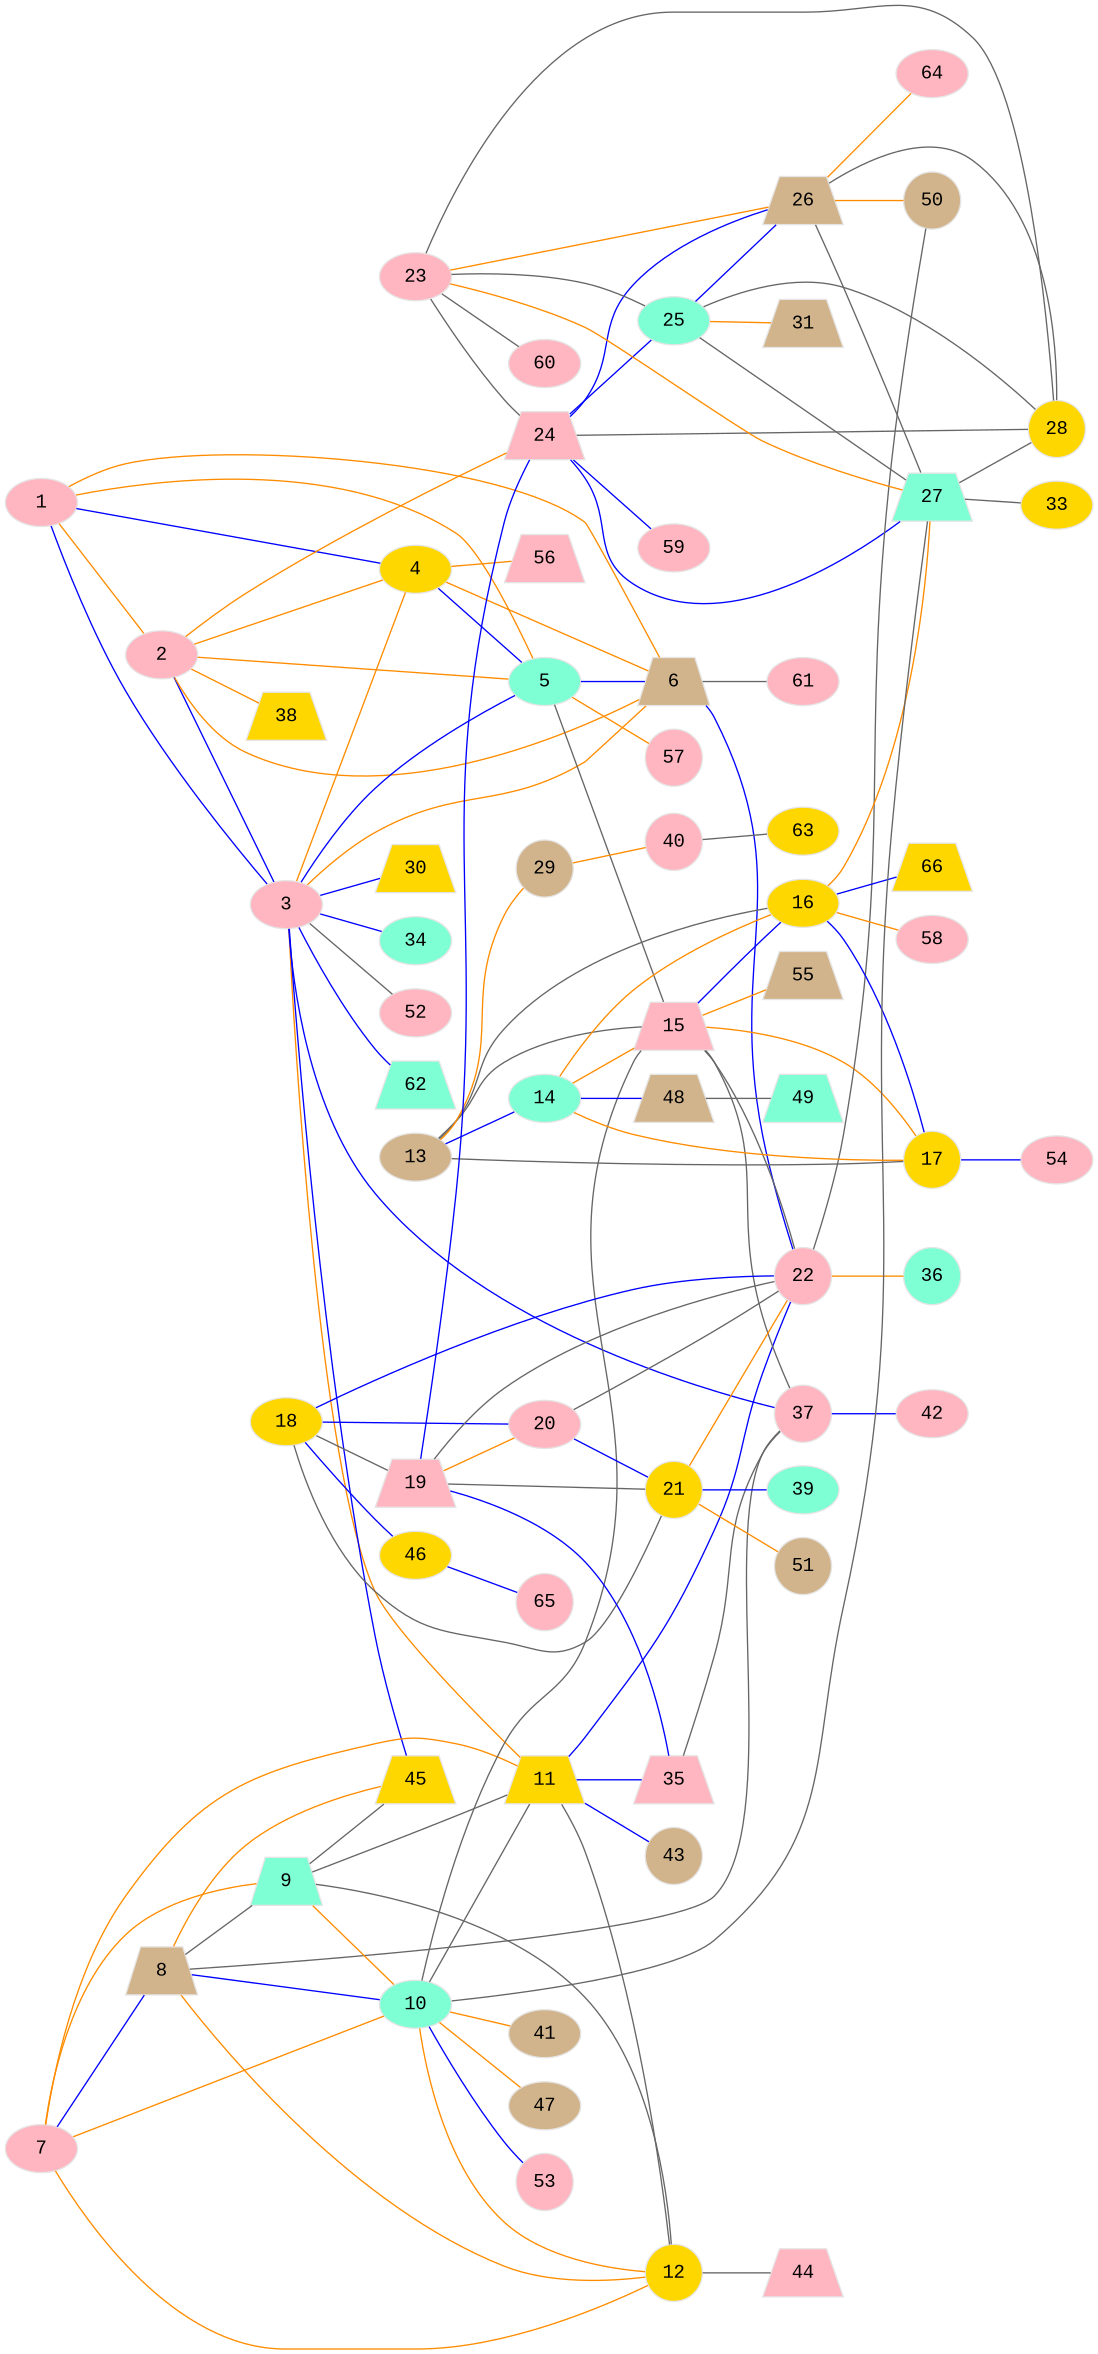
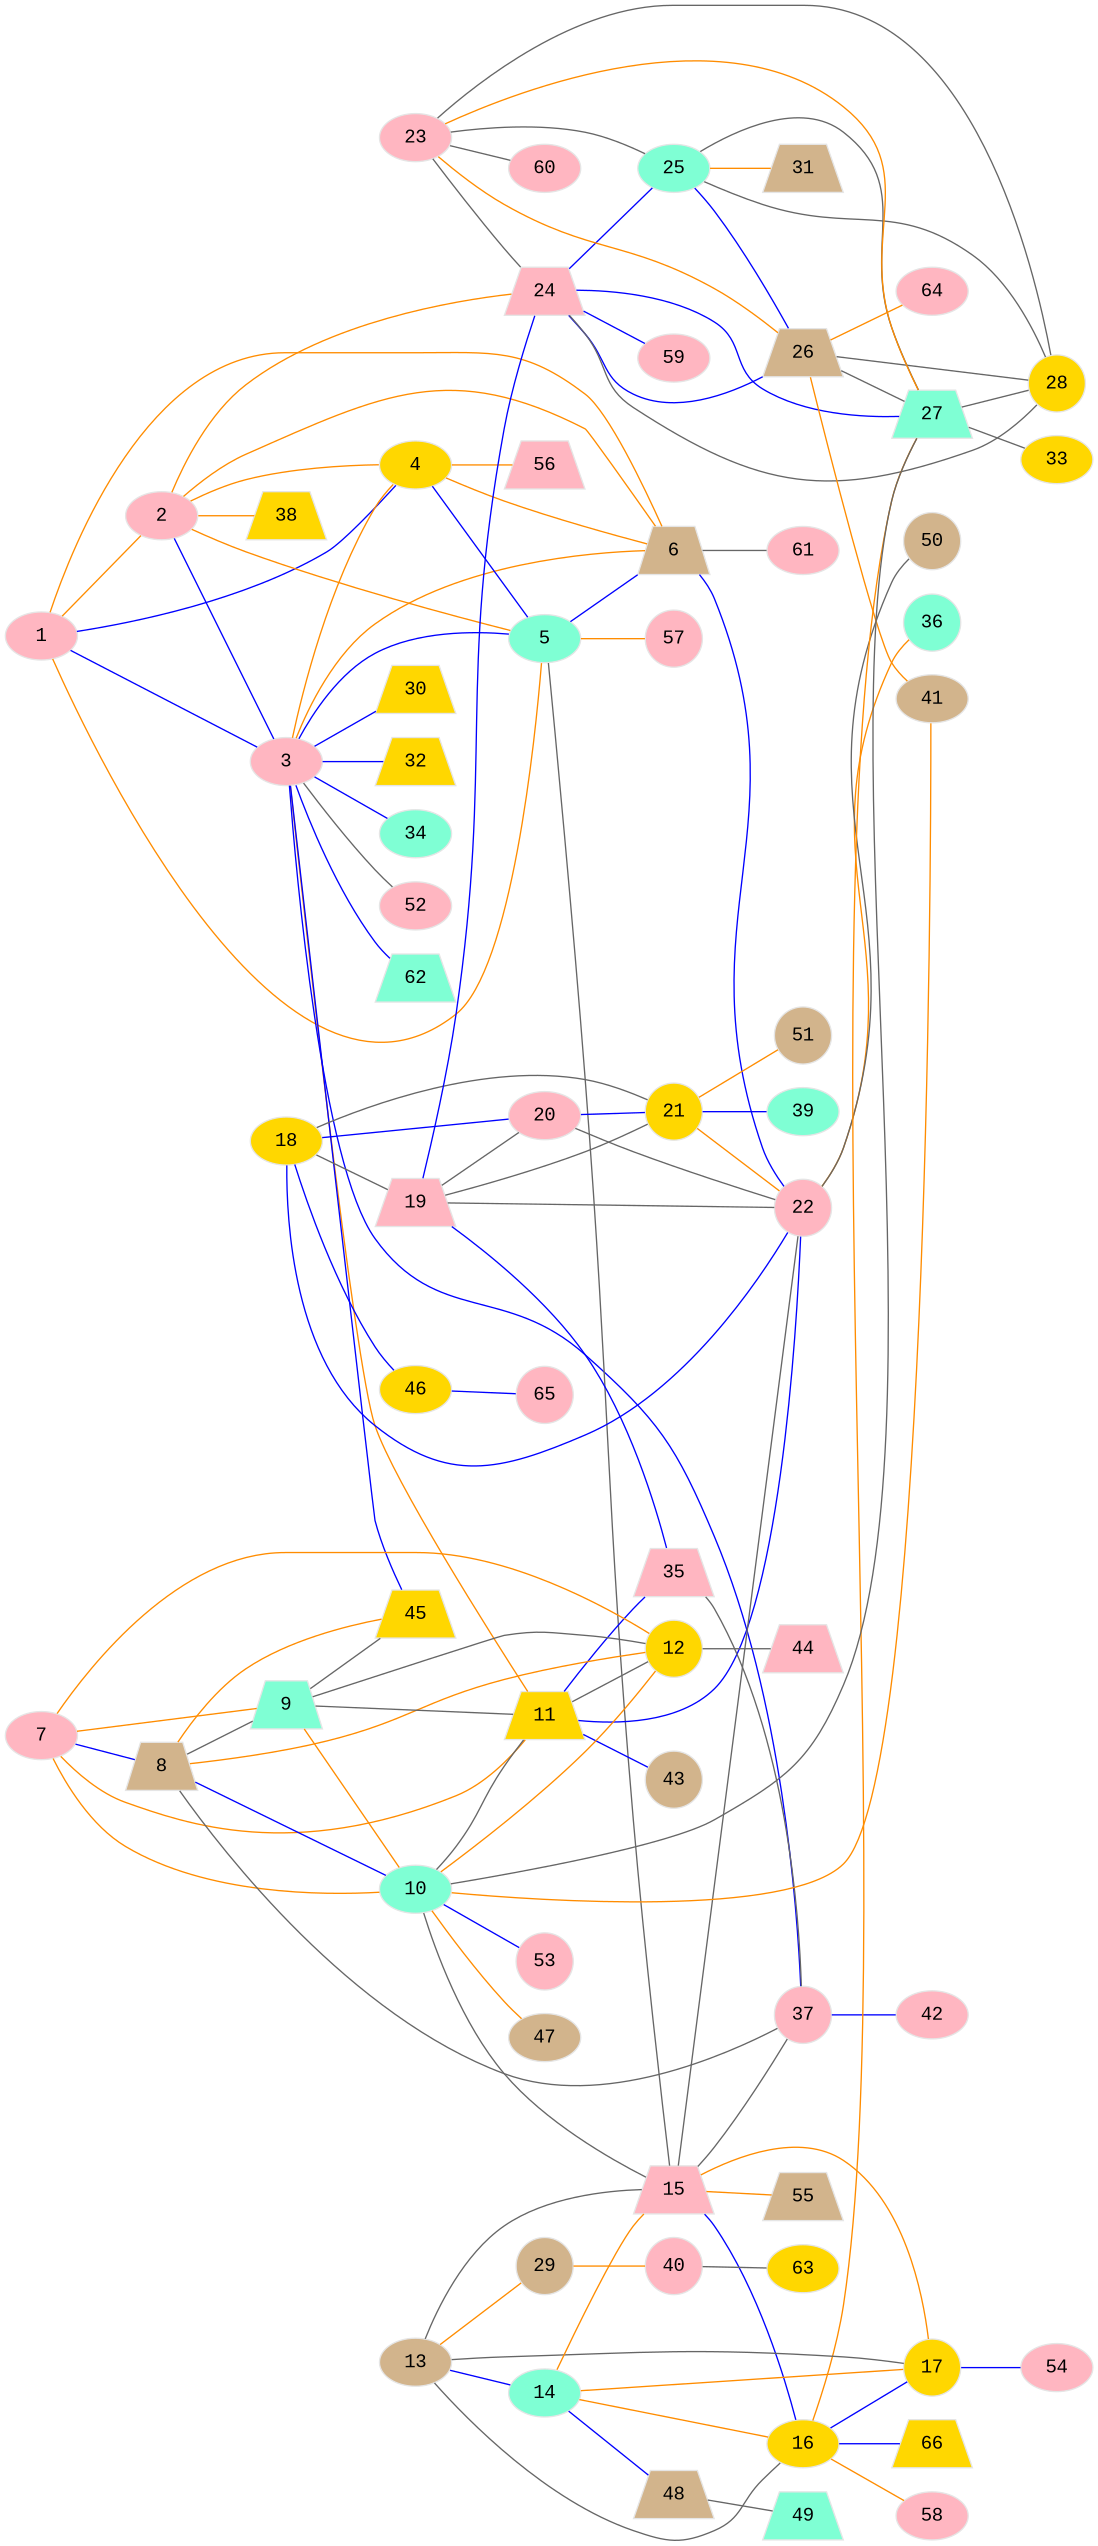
edge "26" -- "50": now "26" -- "41"
node "32": added
edge "20" -- "19": color darkorange -> gray40
